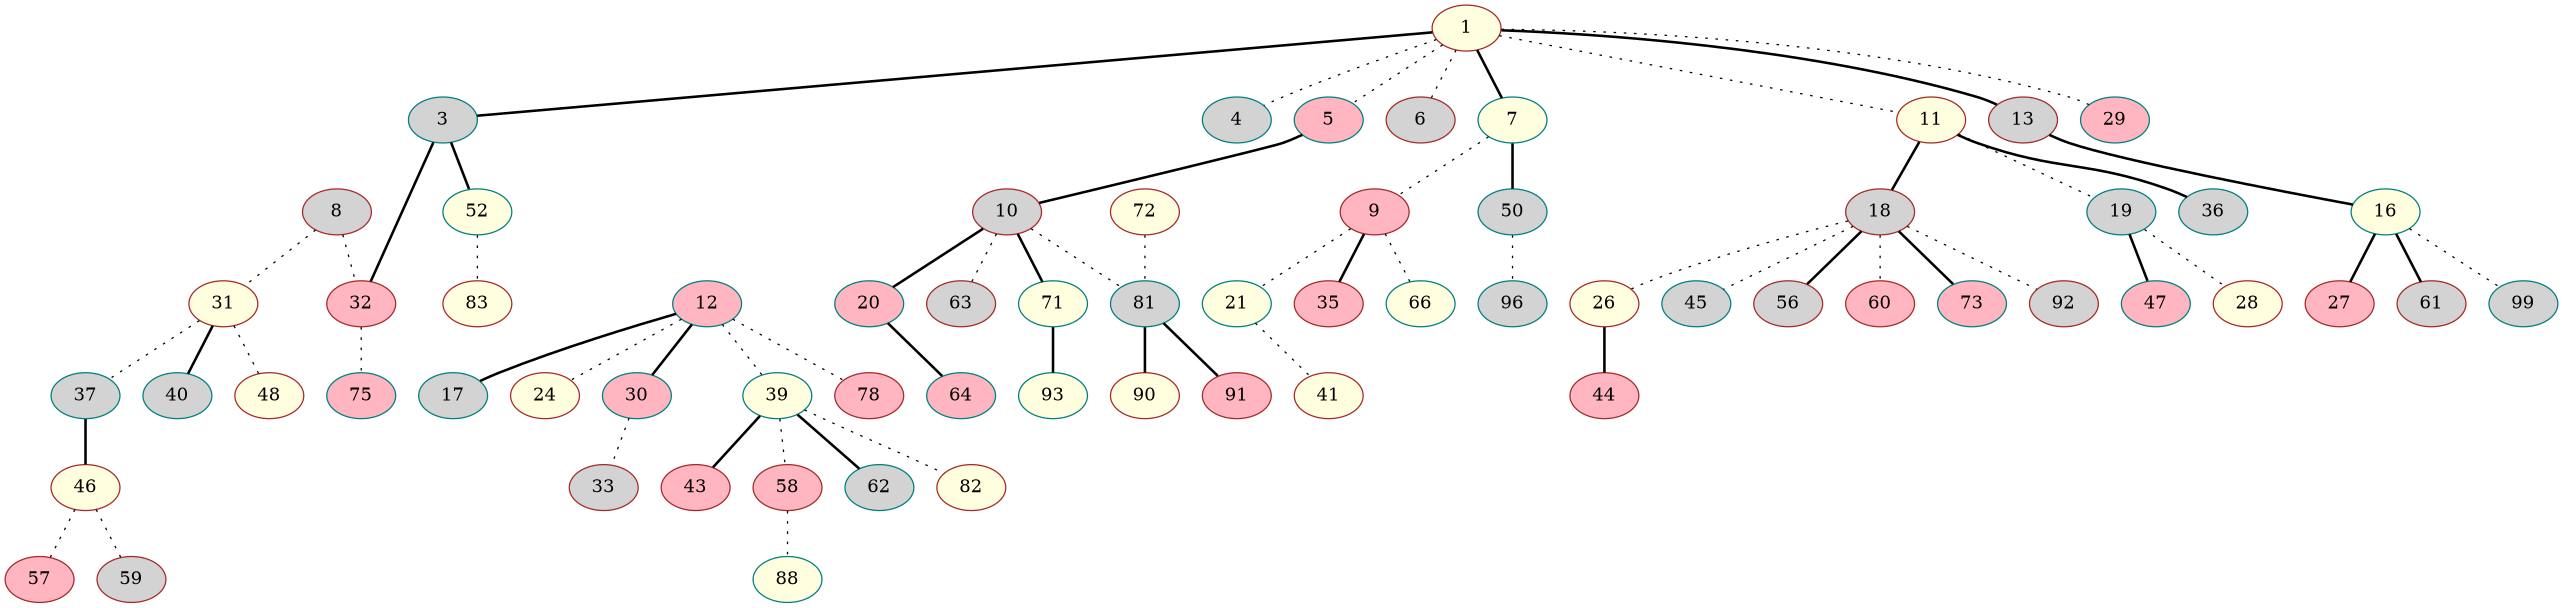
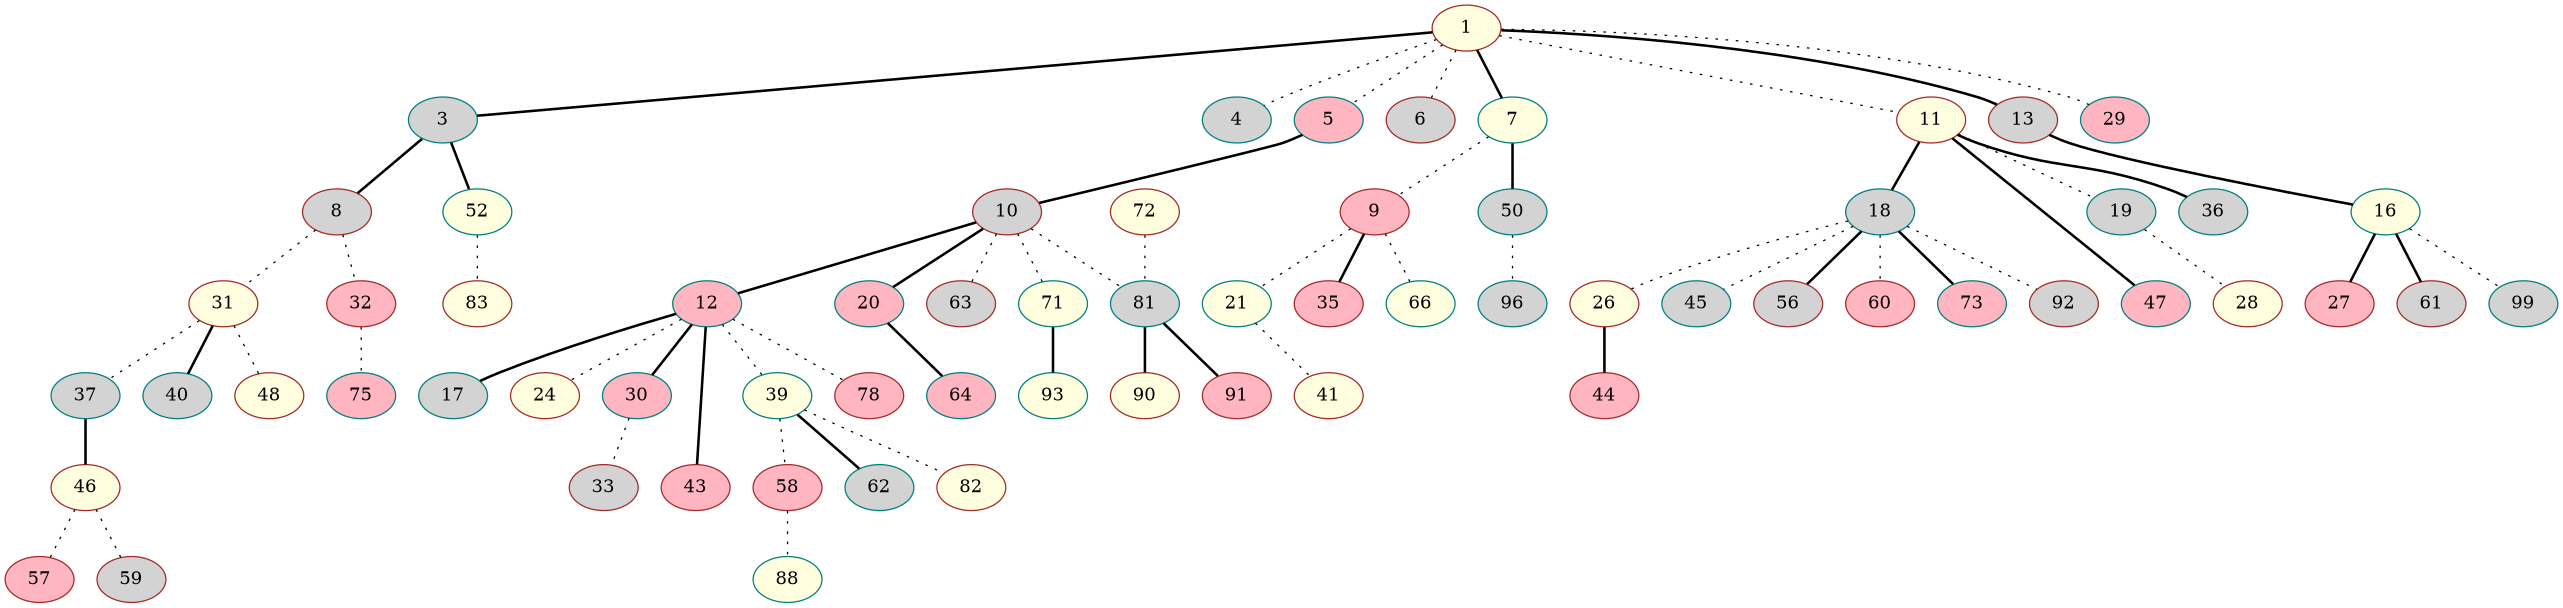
edge "3" -- "32": now "3" -- "8"
node "18": color brown -> teal
edge "10" -- "12": added
edge "10" -- "71": style bold -> dotted
edge "19" -- "47": now "11" -- "47"
edge "39" -- "43": now "12" -- "43"
